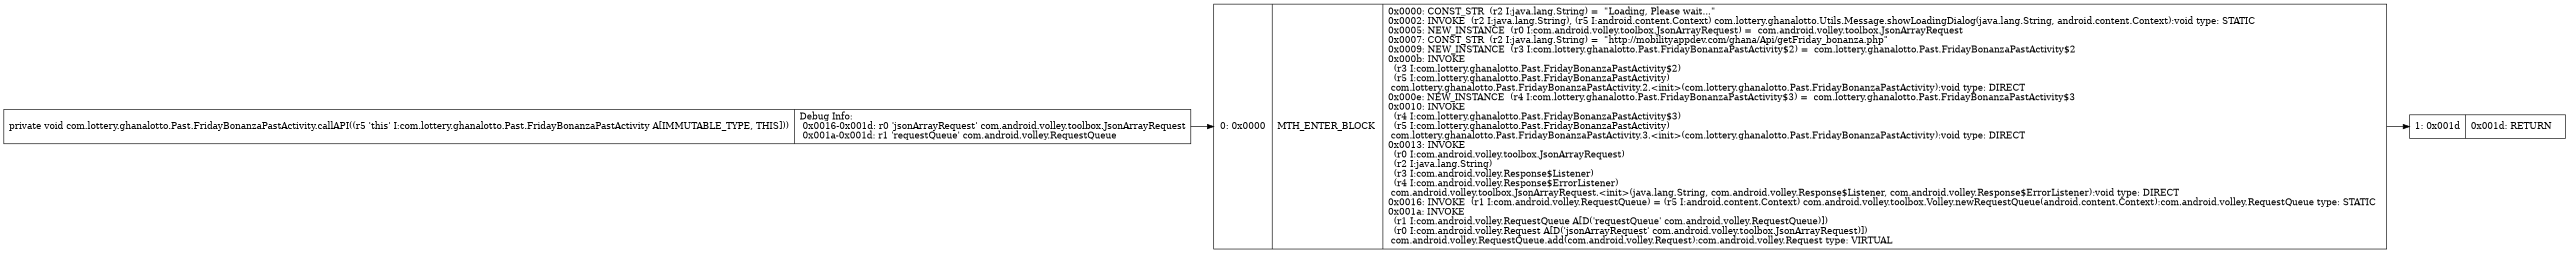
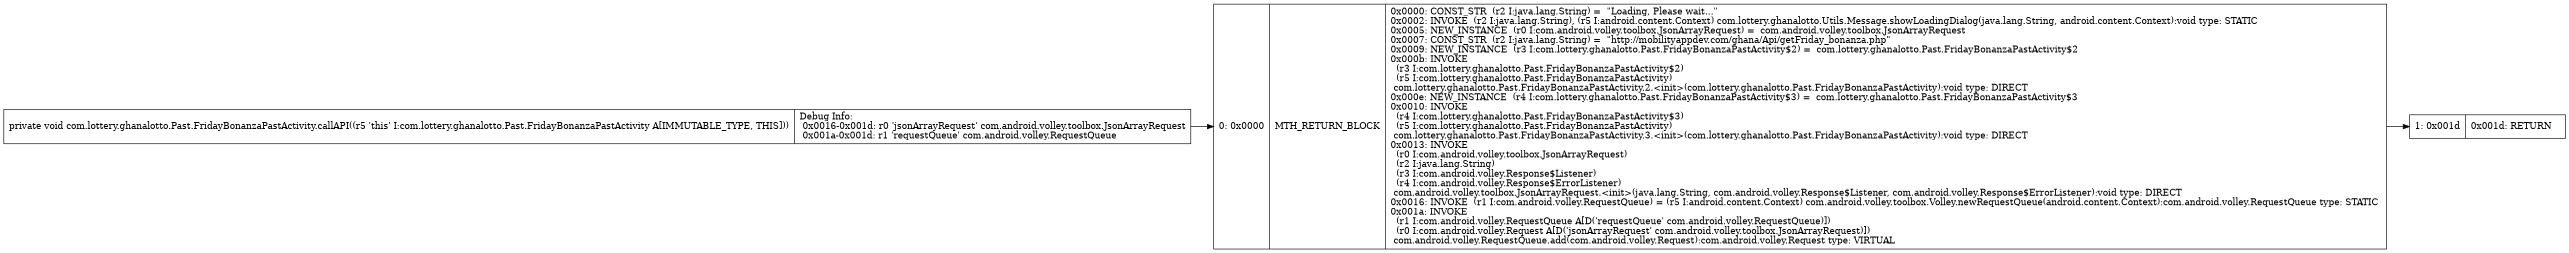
node "0: 0x0000": text "MTH_ENTER_BLOCK" -> "MTH_RETURN_BLOCK"
